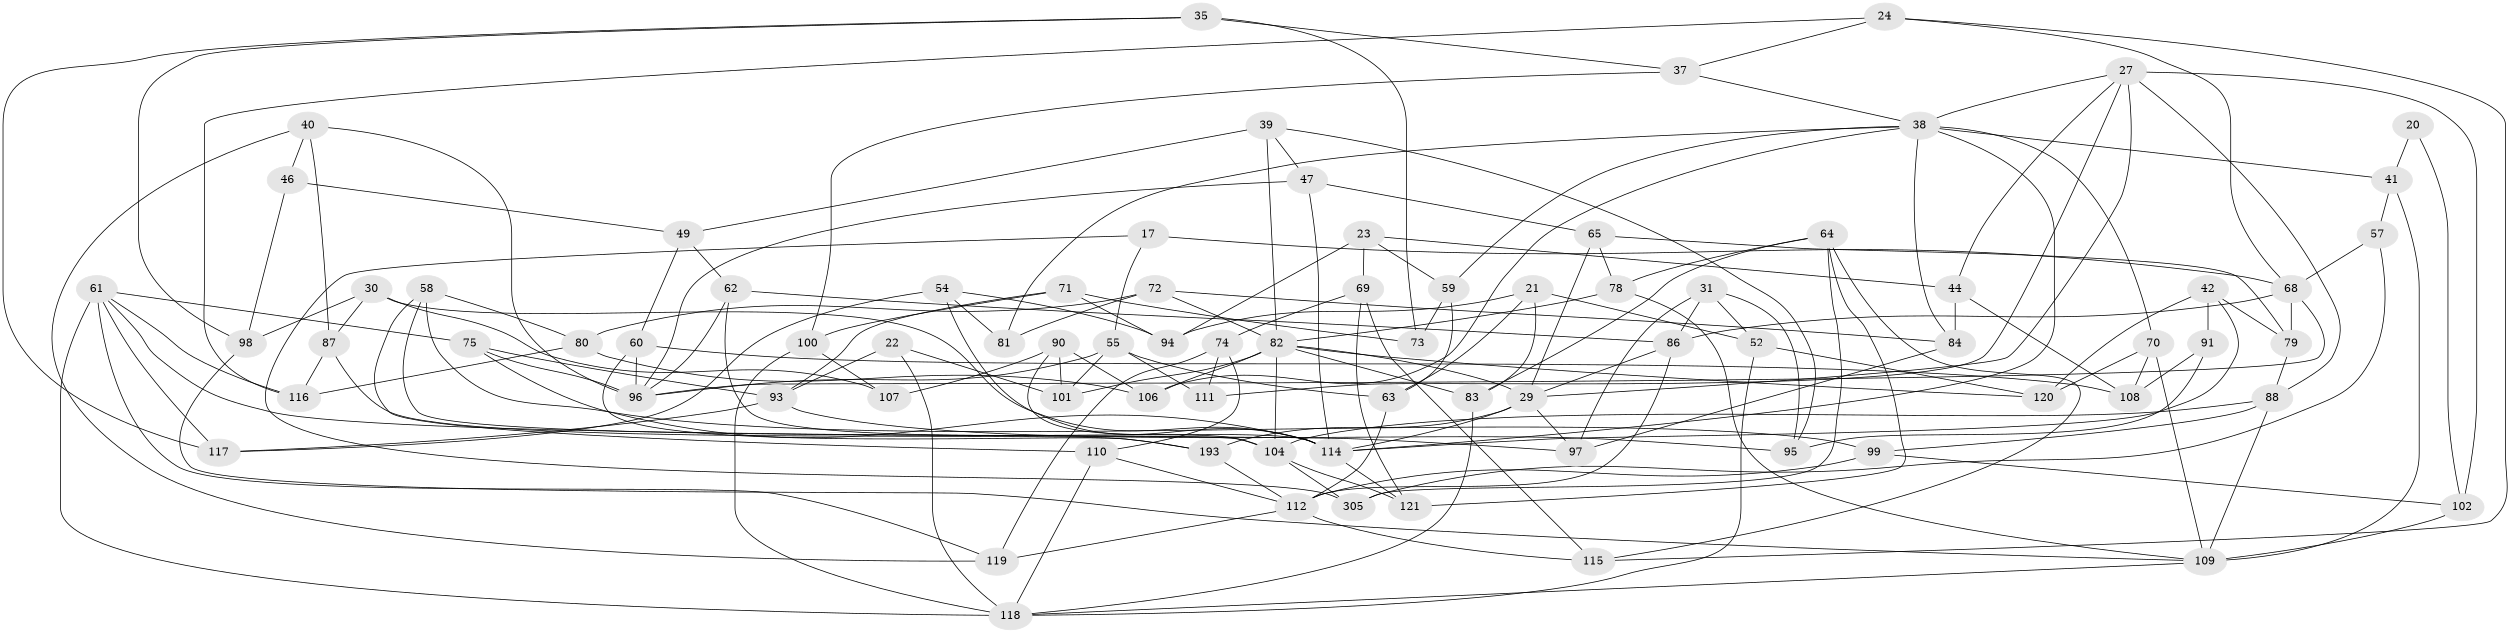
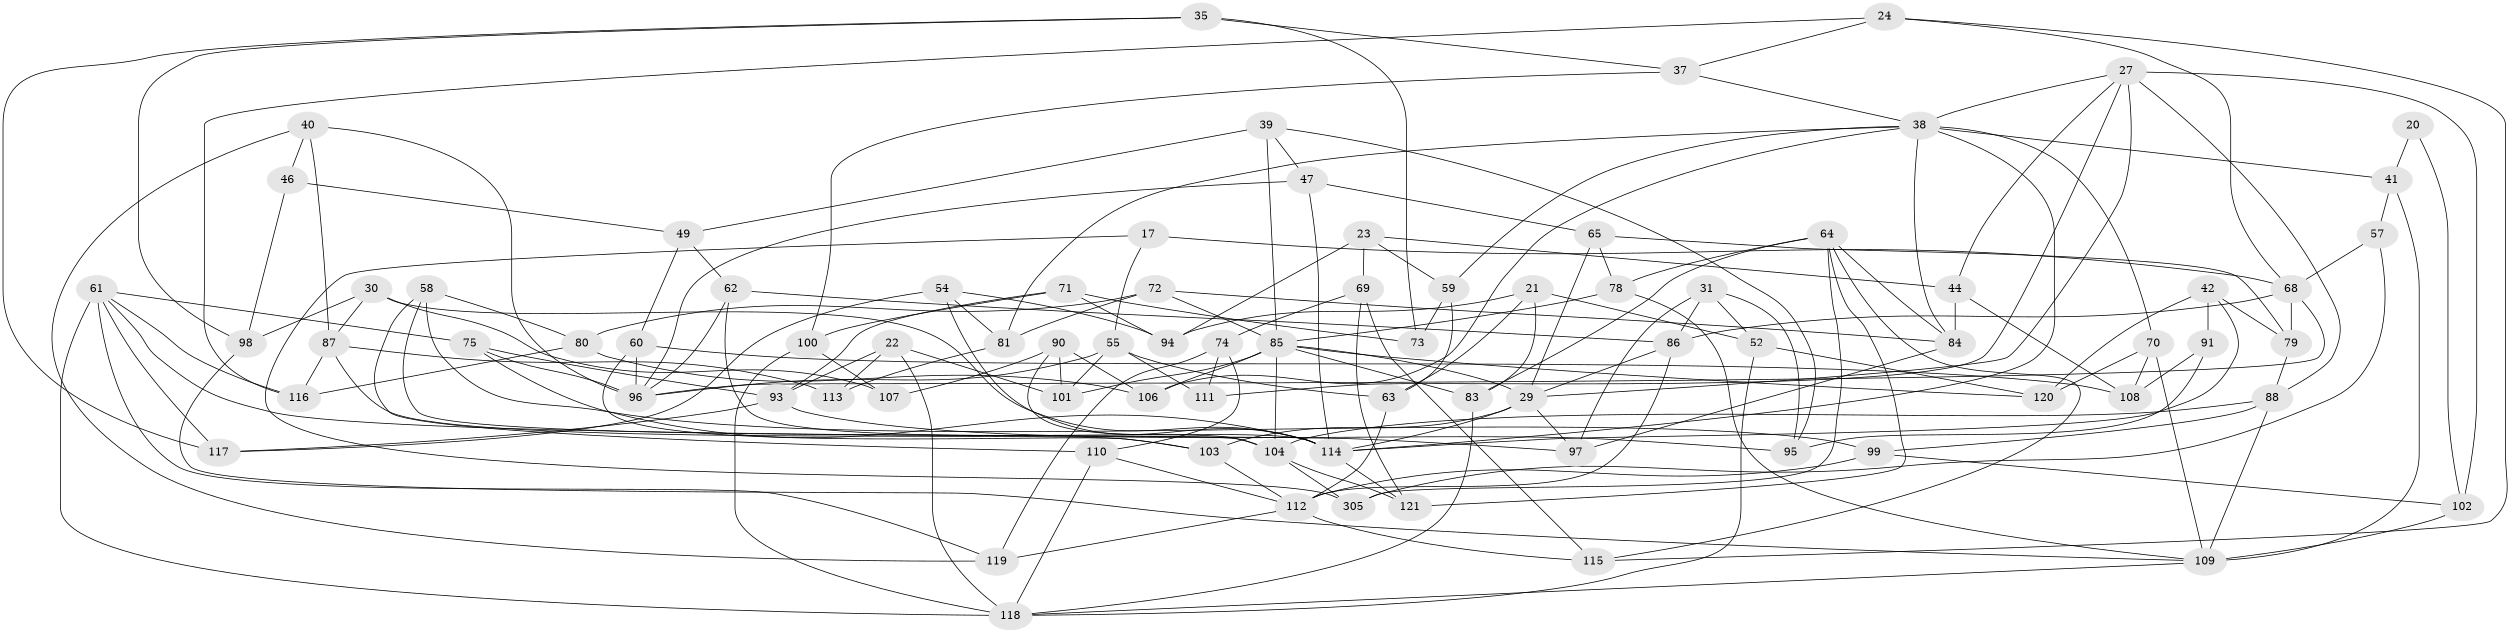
edge "64" -- "84": added
node "82": label "82" -> "85"
node "113": added
node "193": label "193" -> "103"
